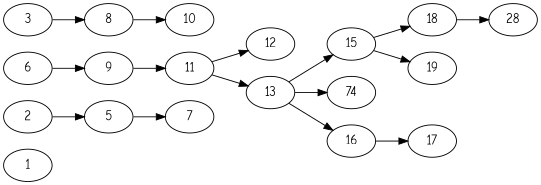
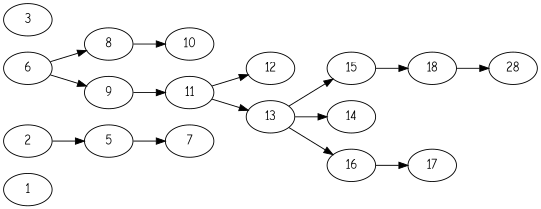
edge "3" -> "8": now "6" -> "8"
node "19": removed
node "74": label "74" -> "14"
